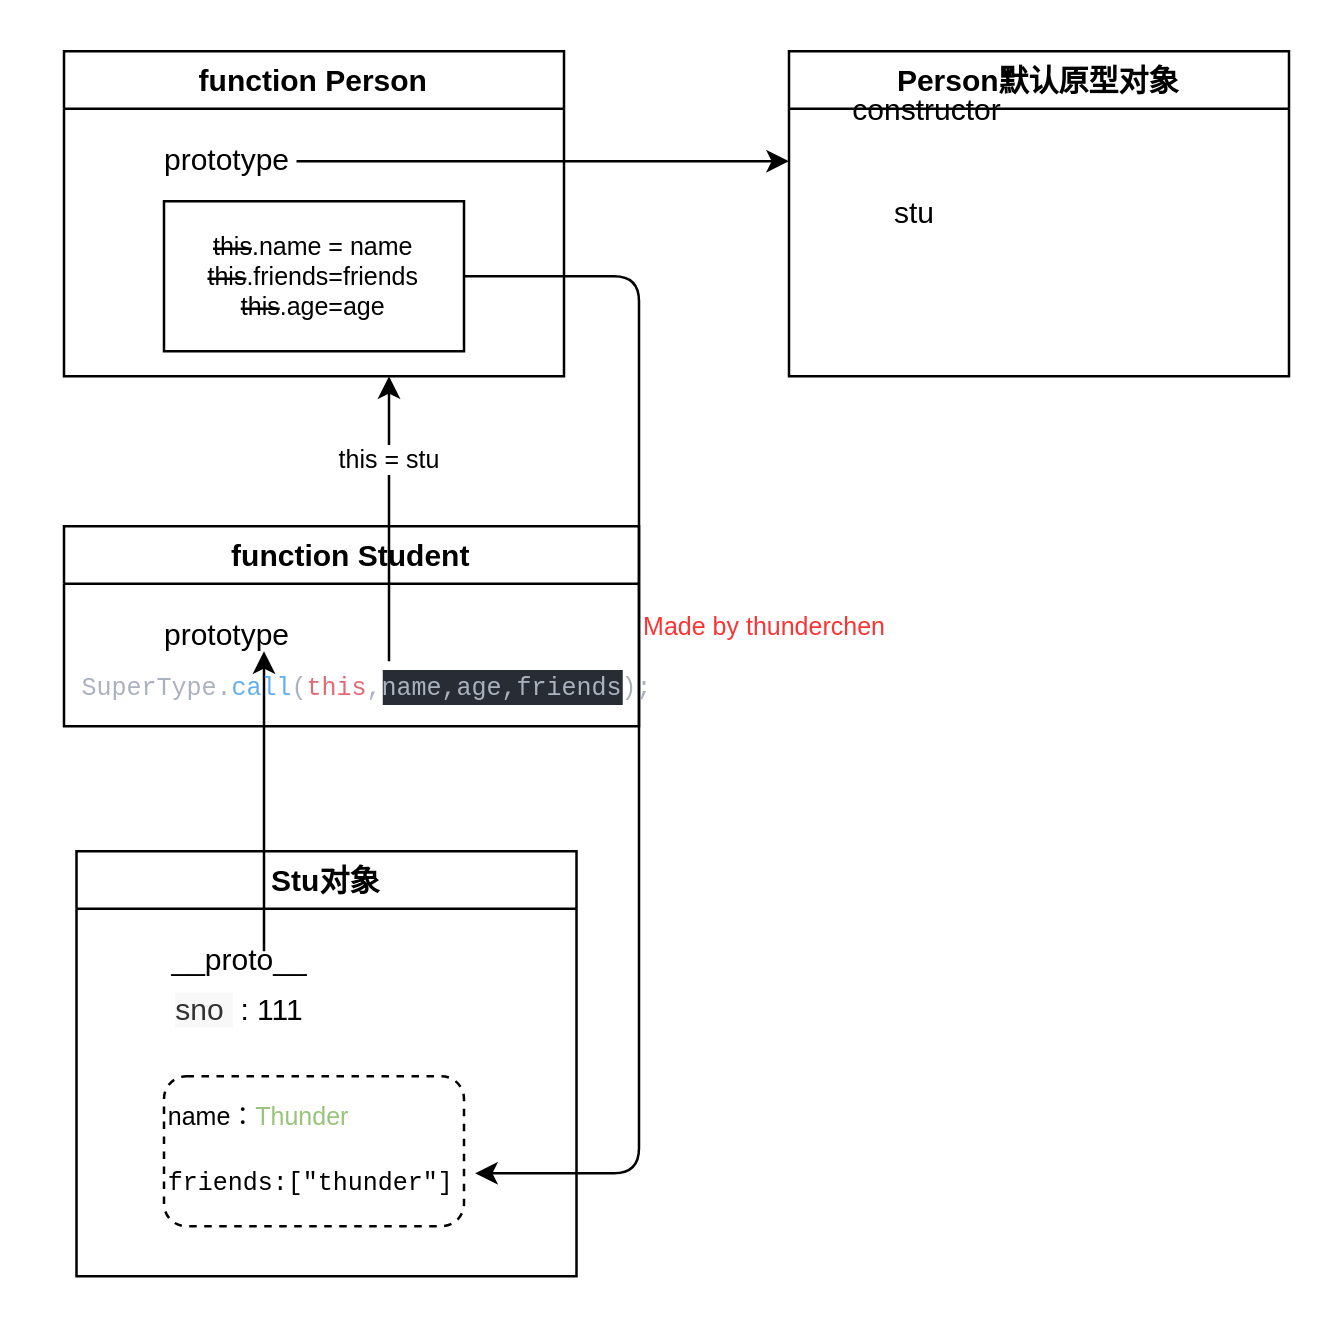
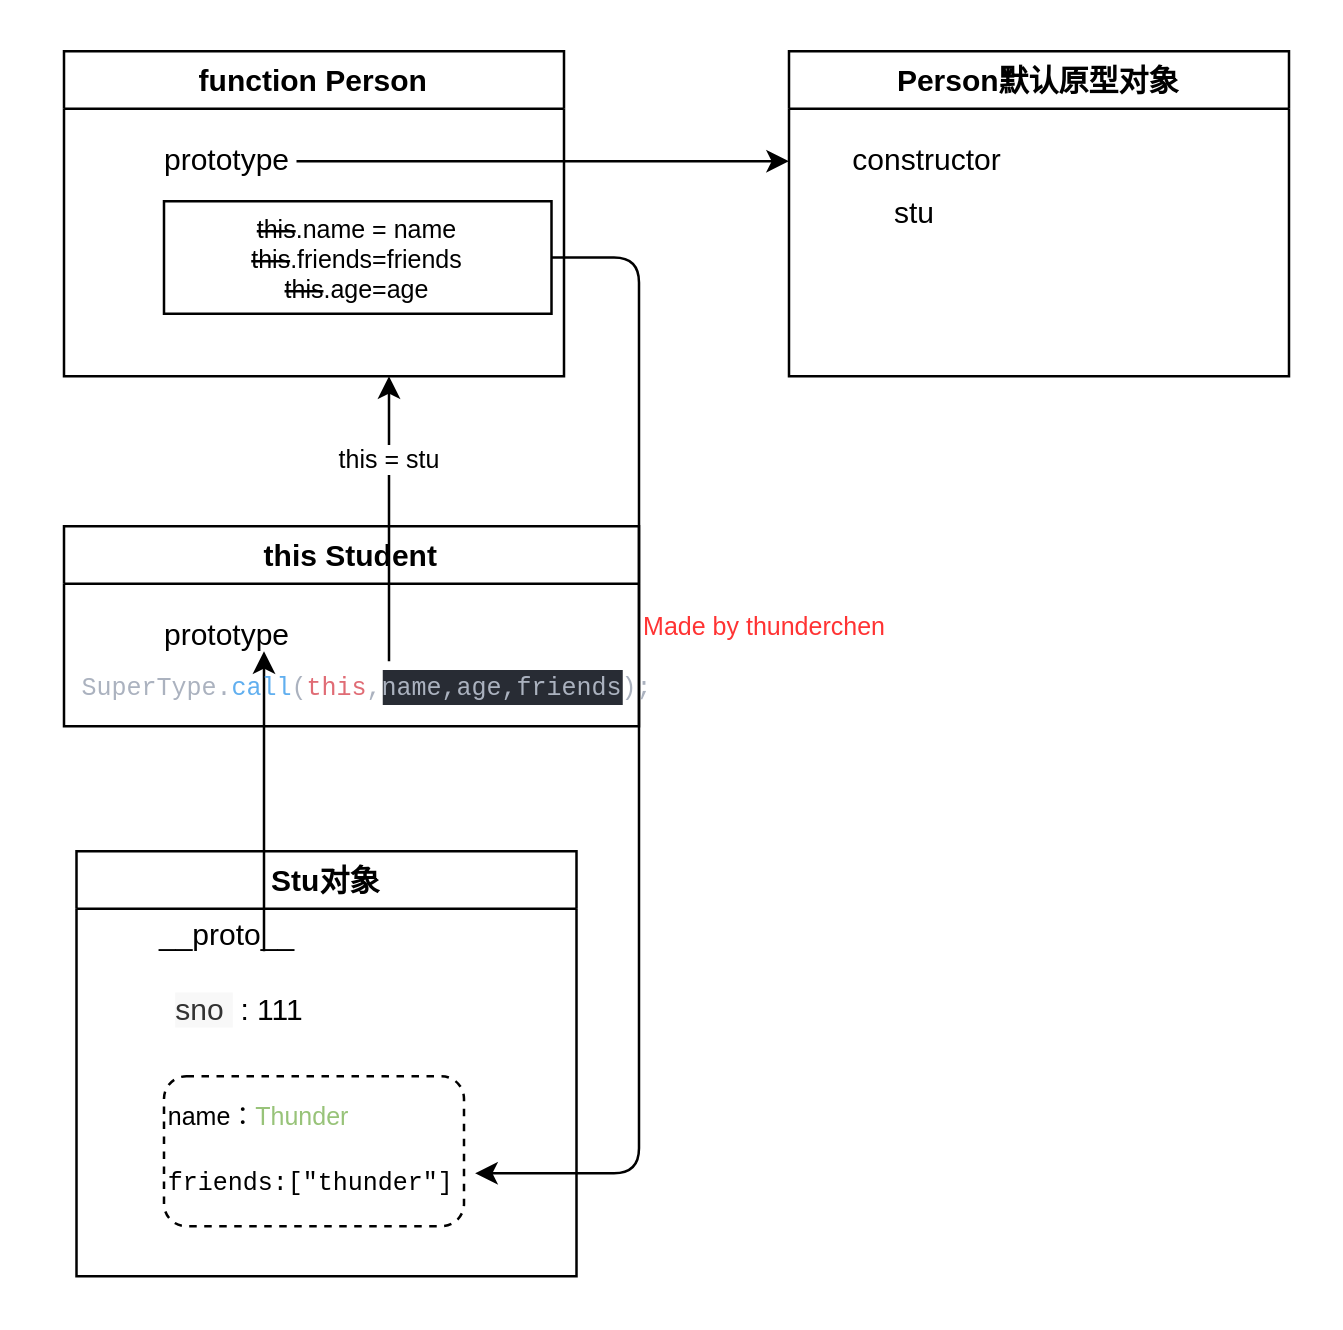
node "constructor": moved (926, 111) -> (926, 161)
node "this.name = name this.friends=friends this.age=age": size 300x150 -> 388x113
node "function Student": label "function Student" -> "this Student"
node "__proto__": moved (239, 961) -> (226, 936)
